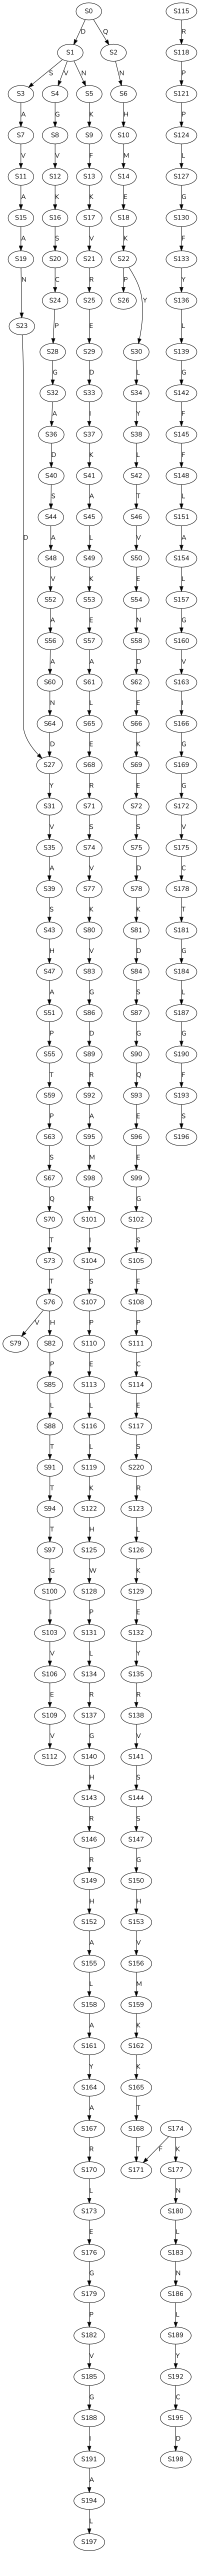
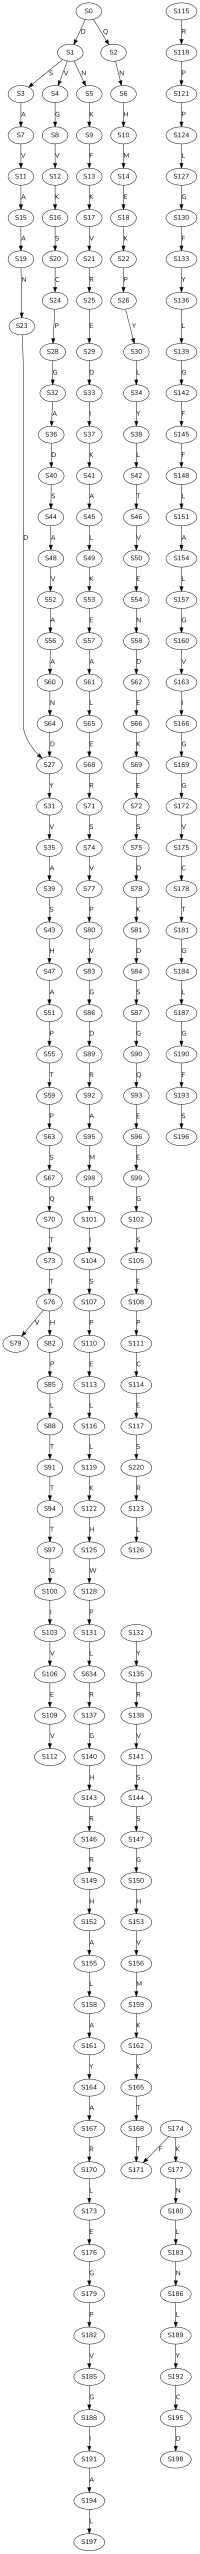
edge "S22" -> "S30": now "S26" -> "S30"
edge "S77" -> "S80": label "K" -> "P"
node "S129": removed
node "S134": label "S134" -> "S634"
